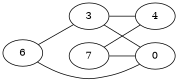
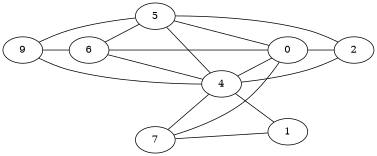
node "3": label "3" -> "5"
node "9": added
node "2": added
edge "6" -- "4": added
edge "0" -- "4": added
node "1": added
